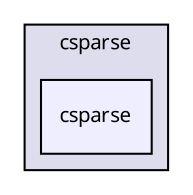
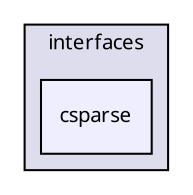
cluster "csparse": label "csparse" -> "interfaces"
